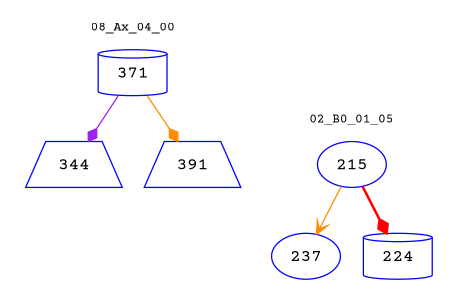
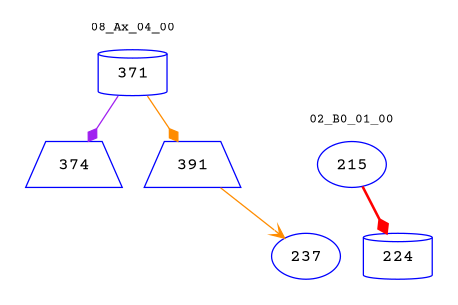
cluster "02_B0_01_05": label "02_B0_01_05" -> "02_B0_01_00"
node "344": label "344" -> "374"
edge "215" -> "237": now "391" -> "237"
